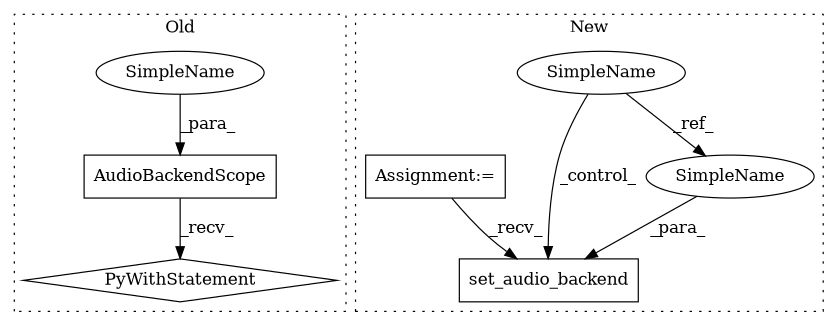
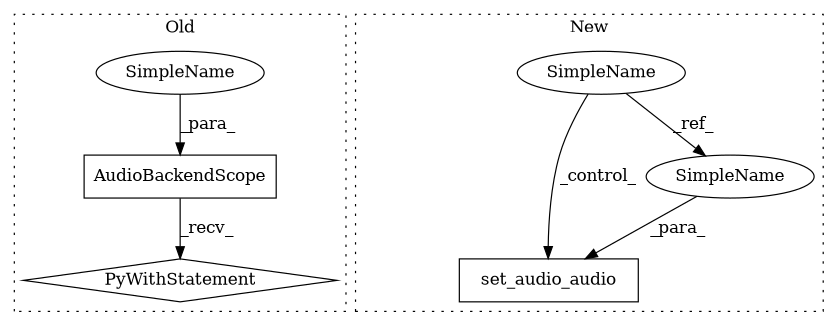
node "Assignment:=": removed
node "set_audio_backend": label "set_audio_backend" -> "set_audio_audio"
